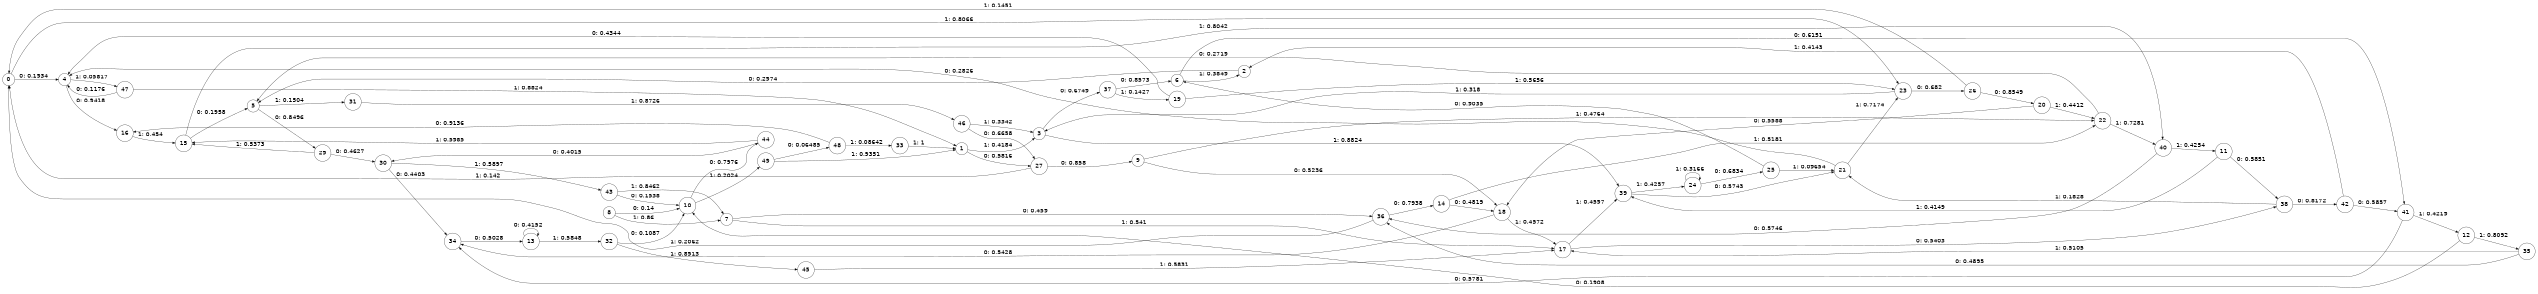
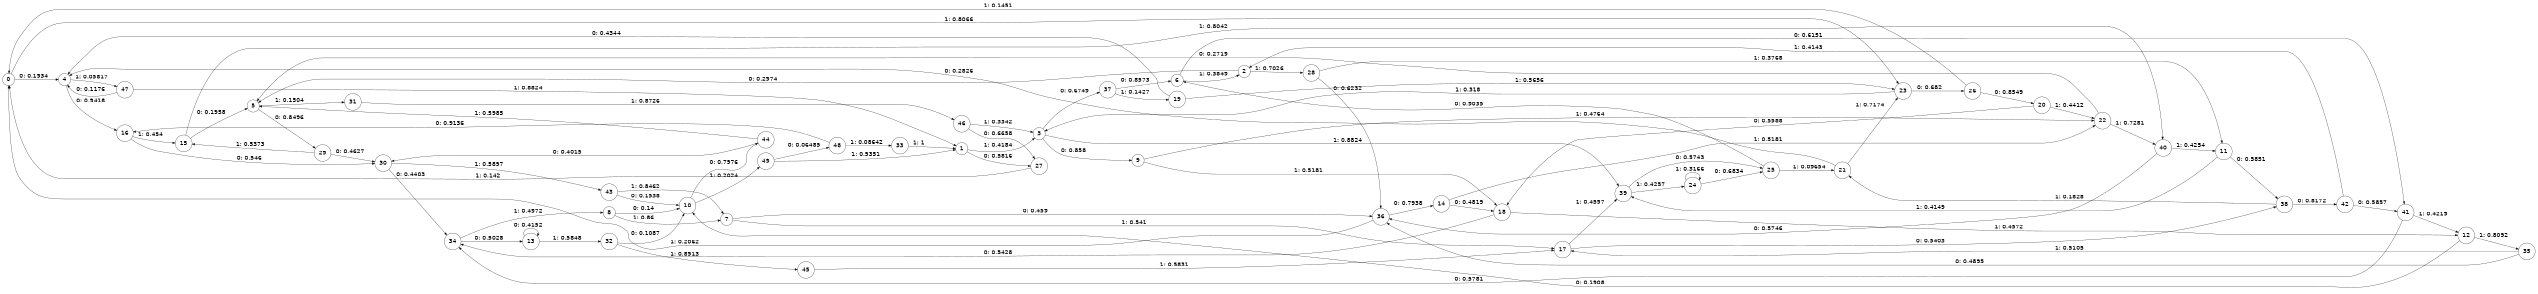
node "28": added
edge "44" -> "15": now "44" -> "5"
edge "16" -> "30": added, label "0: 0.546"
edge "27" -> "9": now "3" -> "9"
edge "9" -> "18": label "0: 0.5236   " -> "1: 0.5181   "
edge "39" -> "21": now "39" -> "25"
edge "34" -> "8": added, label "1: 0.4972"
edge "18" -> "17": now "18" -> "12"
